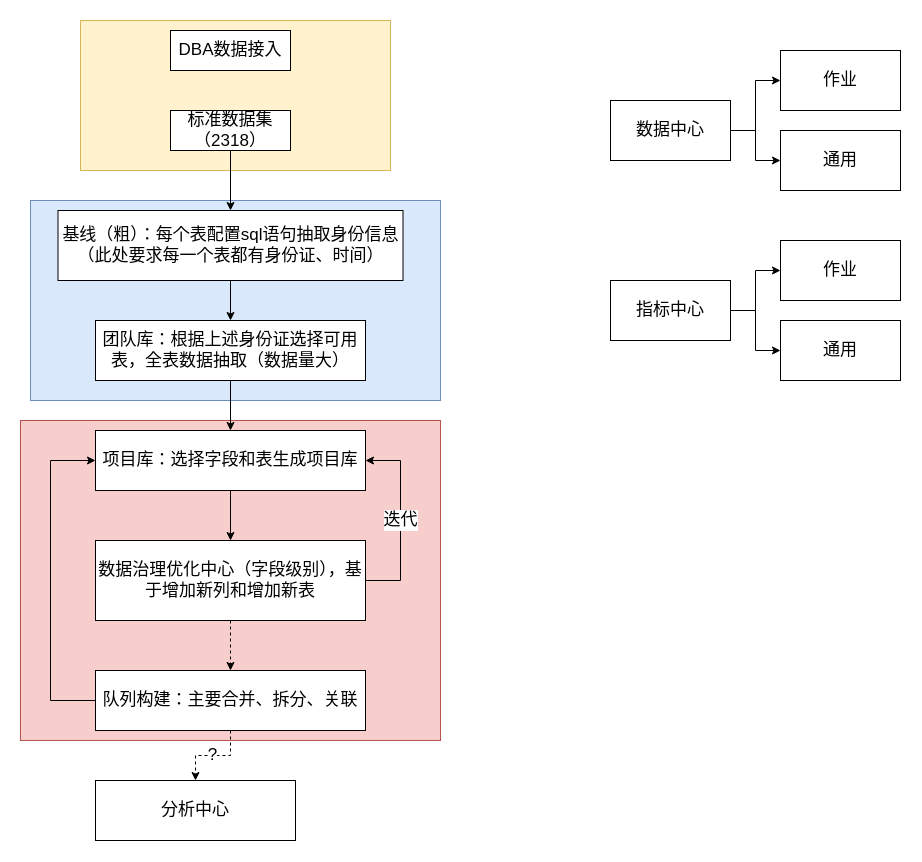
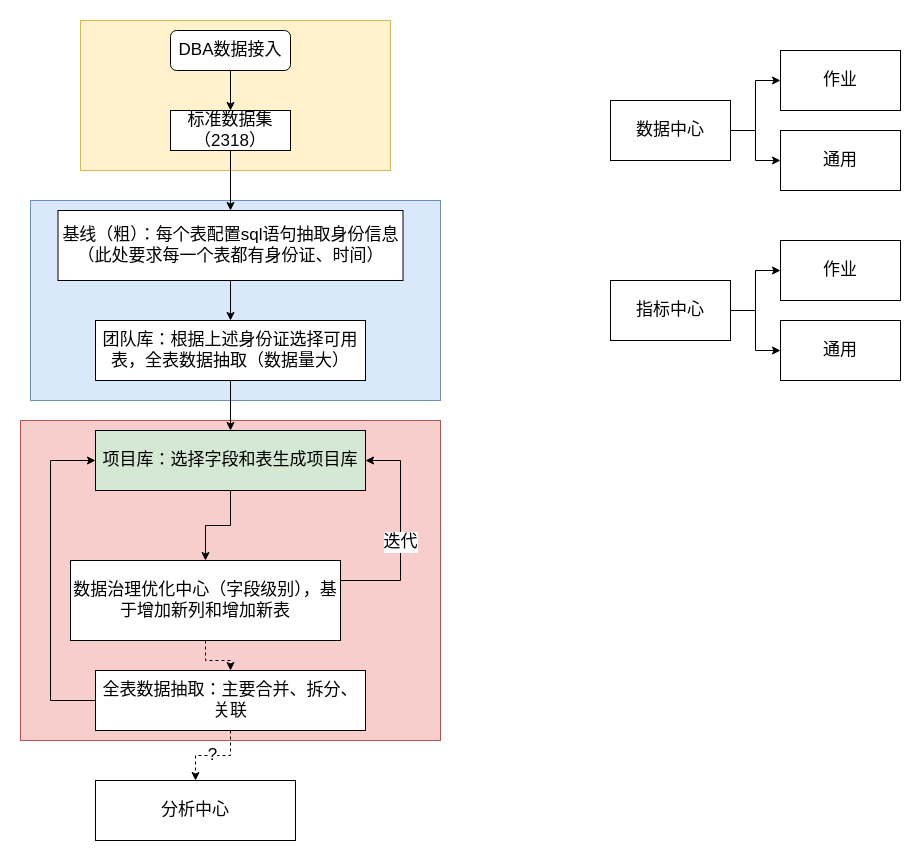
node "DBA数据接入": shape rectangle -> rounded rectangle
edge "DBA数据接入" -> "标准数据集（2318）": added
node "项目库：选择字段和表生成项目库": fillcolor #ffffff -> #d5e8d4
node "数据治理优化中心（字段级别），基于增加新列和增加新表": moved (231, 581) -> (206, 601)
node "队列构建：主要合并、拆分、关联": label "队列构建：主要合并、拆分、关联" -> "全表数据抽取：主要合并、拆分、关联"
